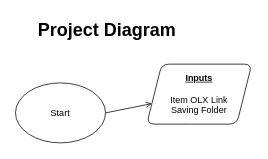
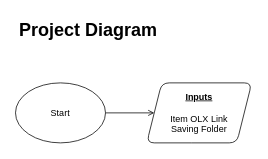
node "Project Diagram": moved (107, 30) -> (89, 30)
node "Inputs Item OLX Link Saving Folder": moved (199, 94) -> (199, 113)
